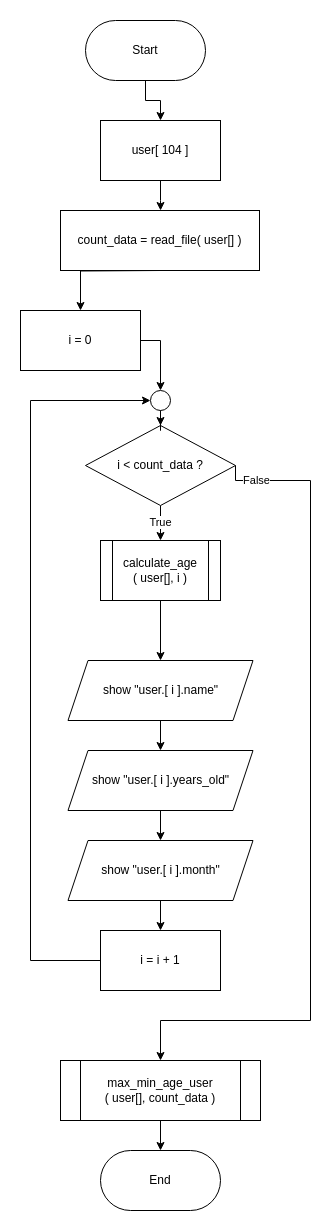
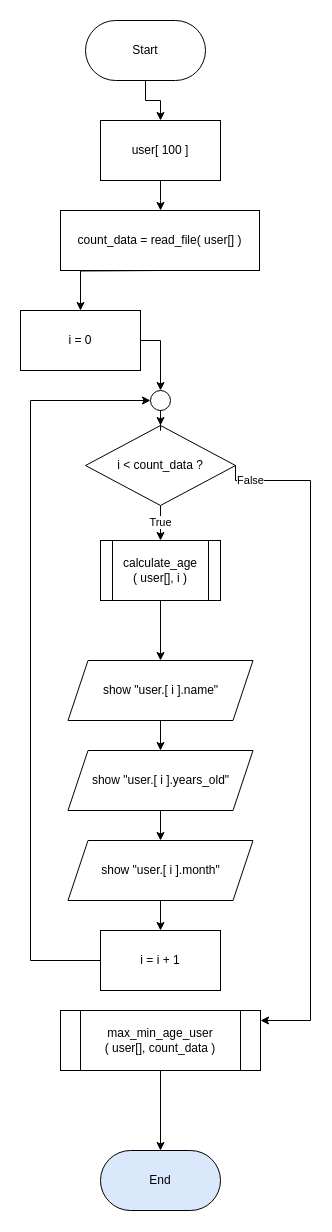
node "user[ 104 ]": label "user[ 104 ]" -> "user[ 100 ]"
node "max_min_age_user ( user[], count_data )": moved (161, 1091) -> (161, 1041)
node "End": fillcolor #ffffff -> #dae8fc
